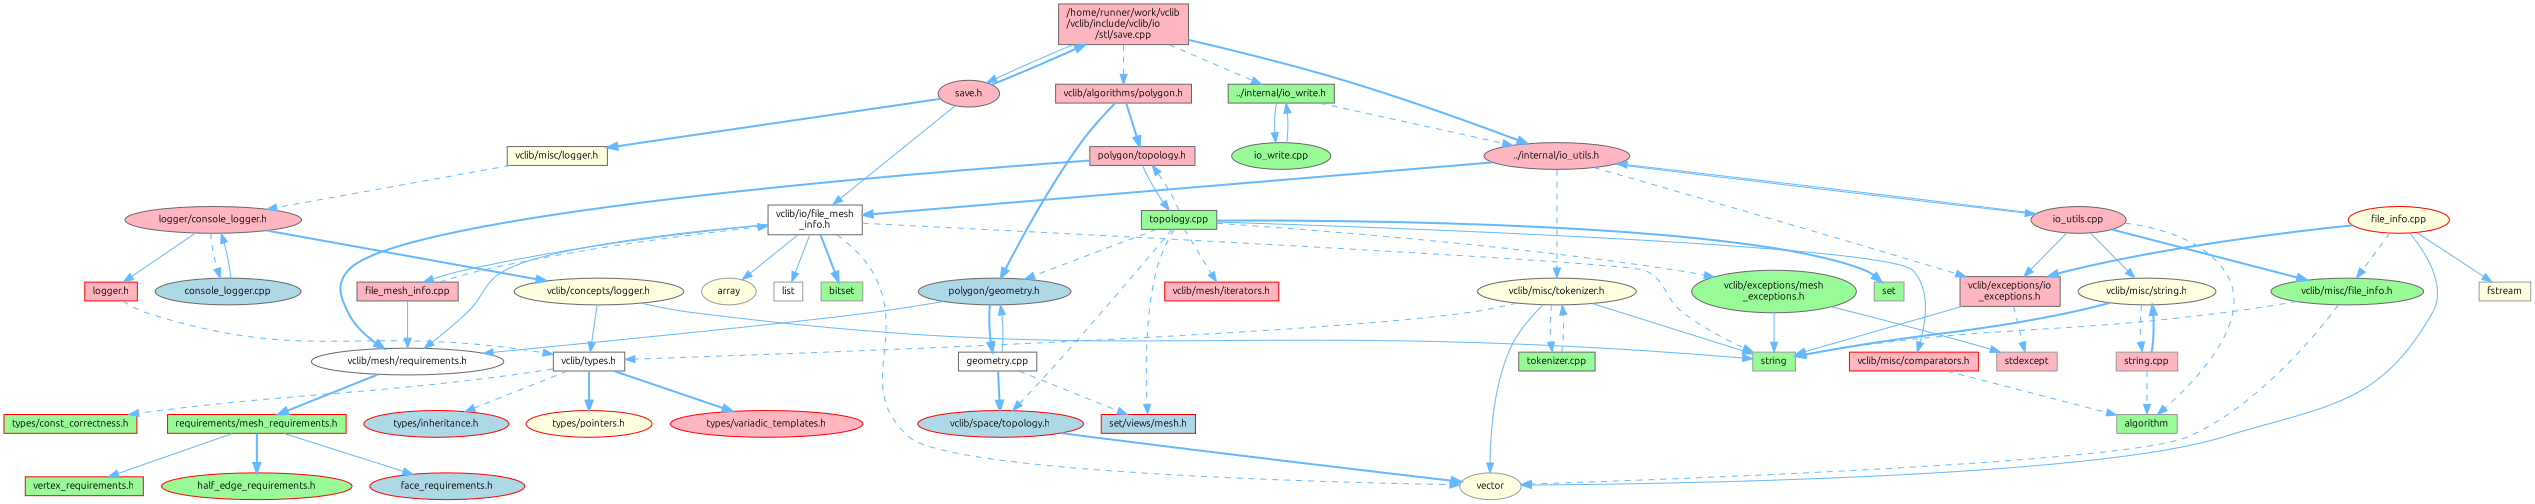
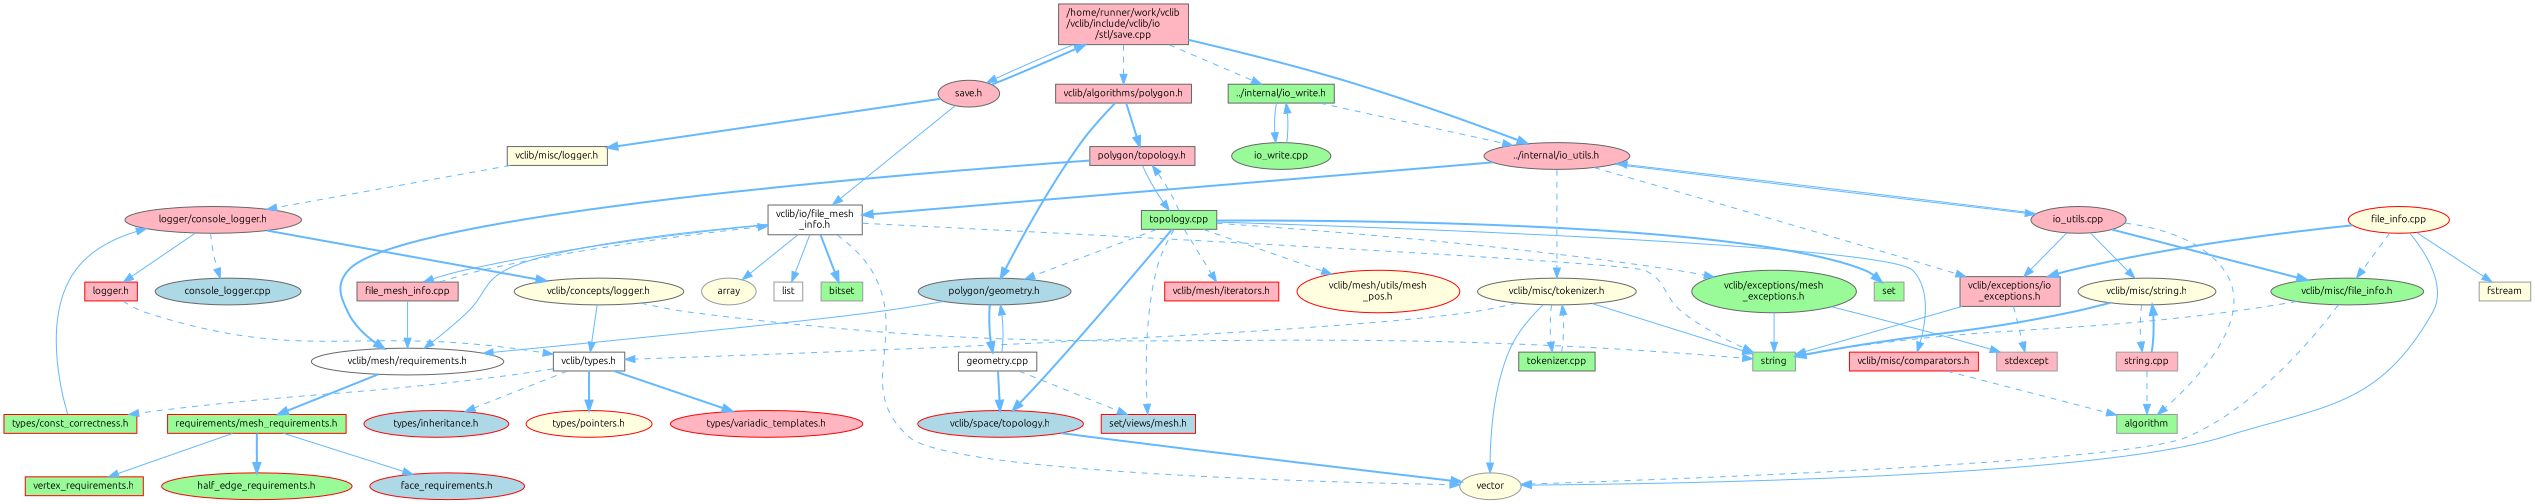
edge "console_logger.cpp" -> "logger/console_logger.h": now "types/const_correctness.h" -> "logger/console_logger.h"
node "vclib/mesh/utils/mesh _pos.h": added
edge "topology.cpp" -> "vclib/space/topology.h": style dashed -> bold
edge "vclib/concepts/logger.h" -> "string": style solid -> dashed
